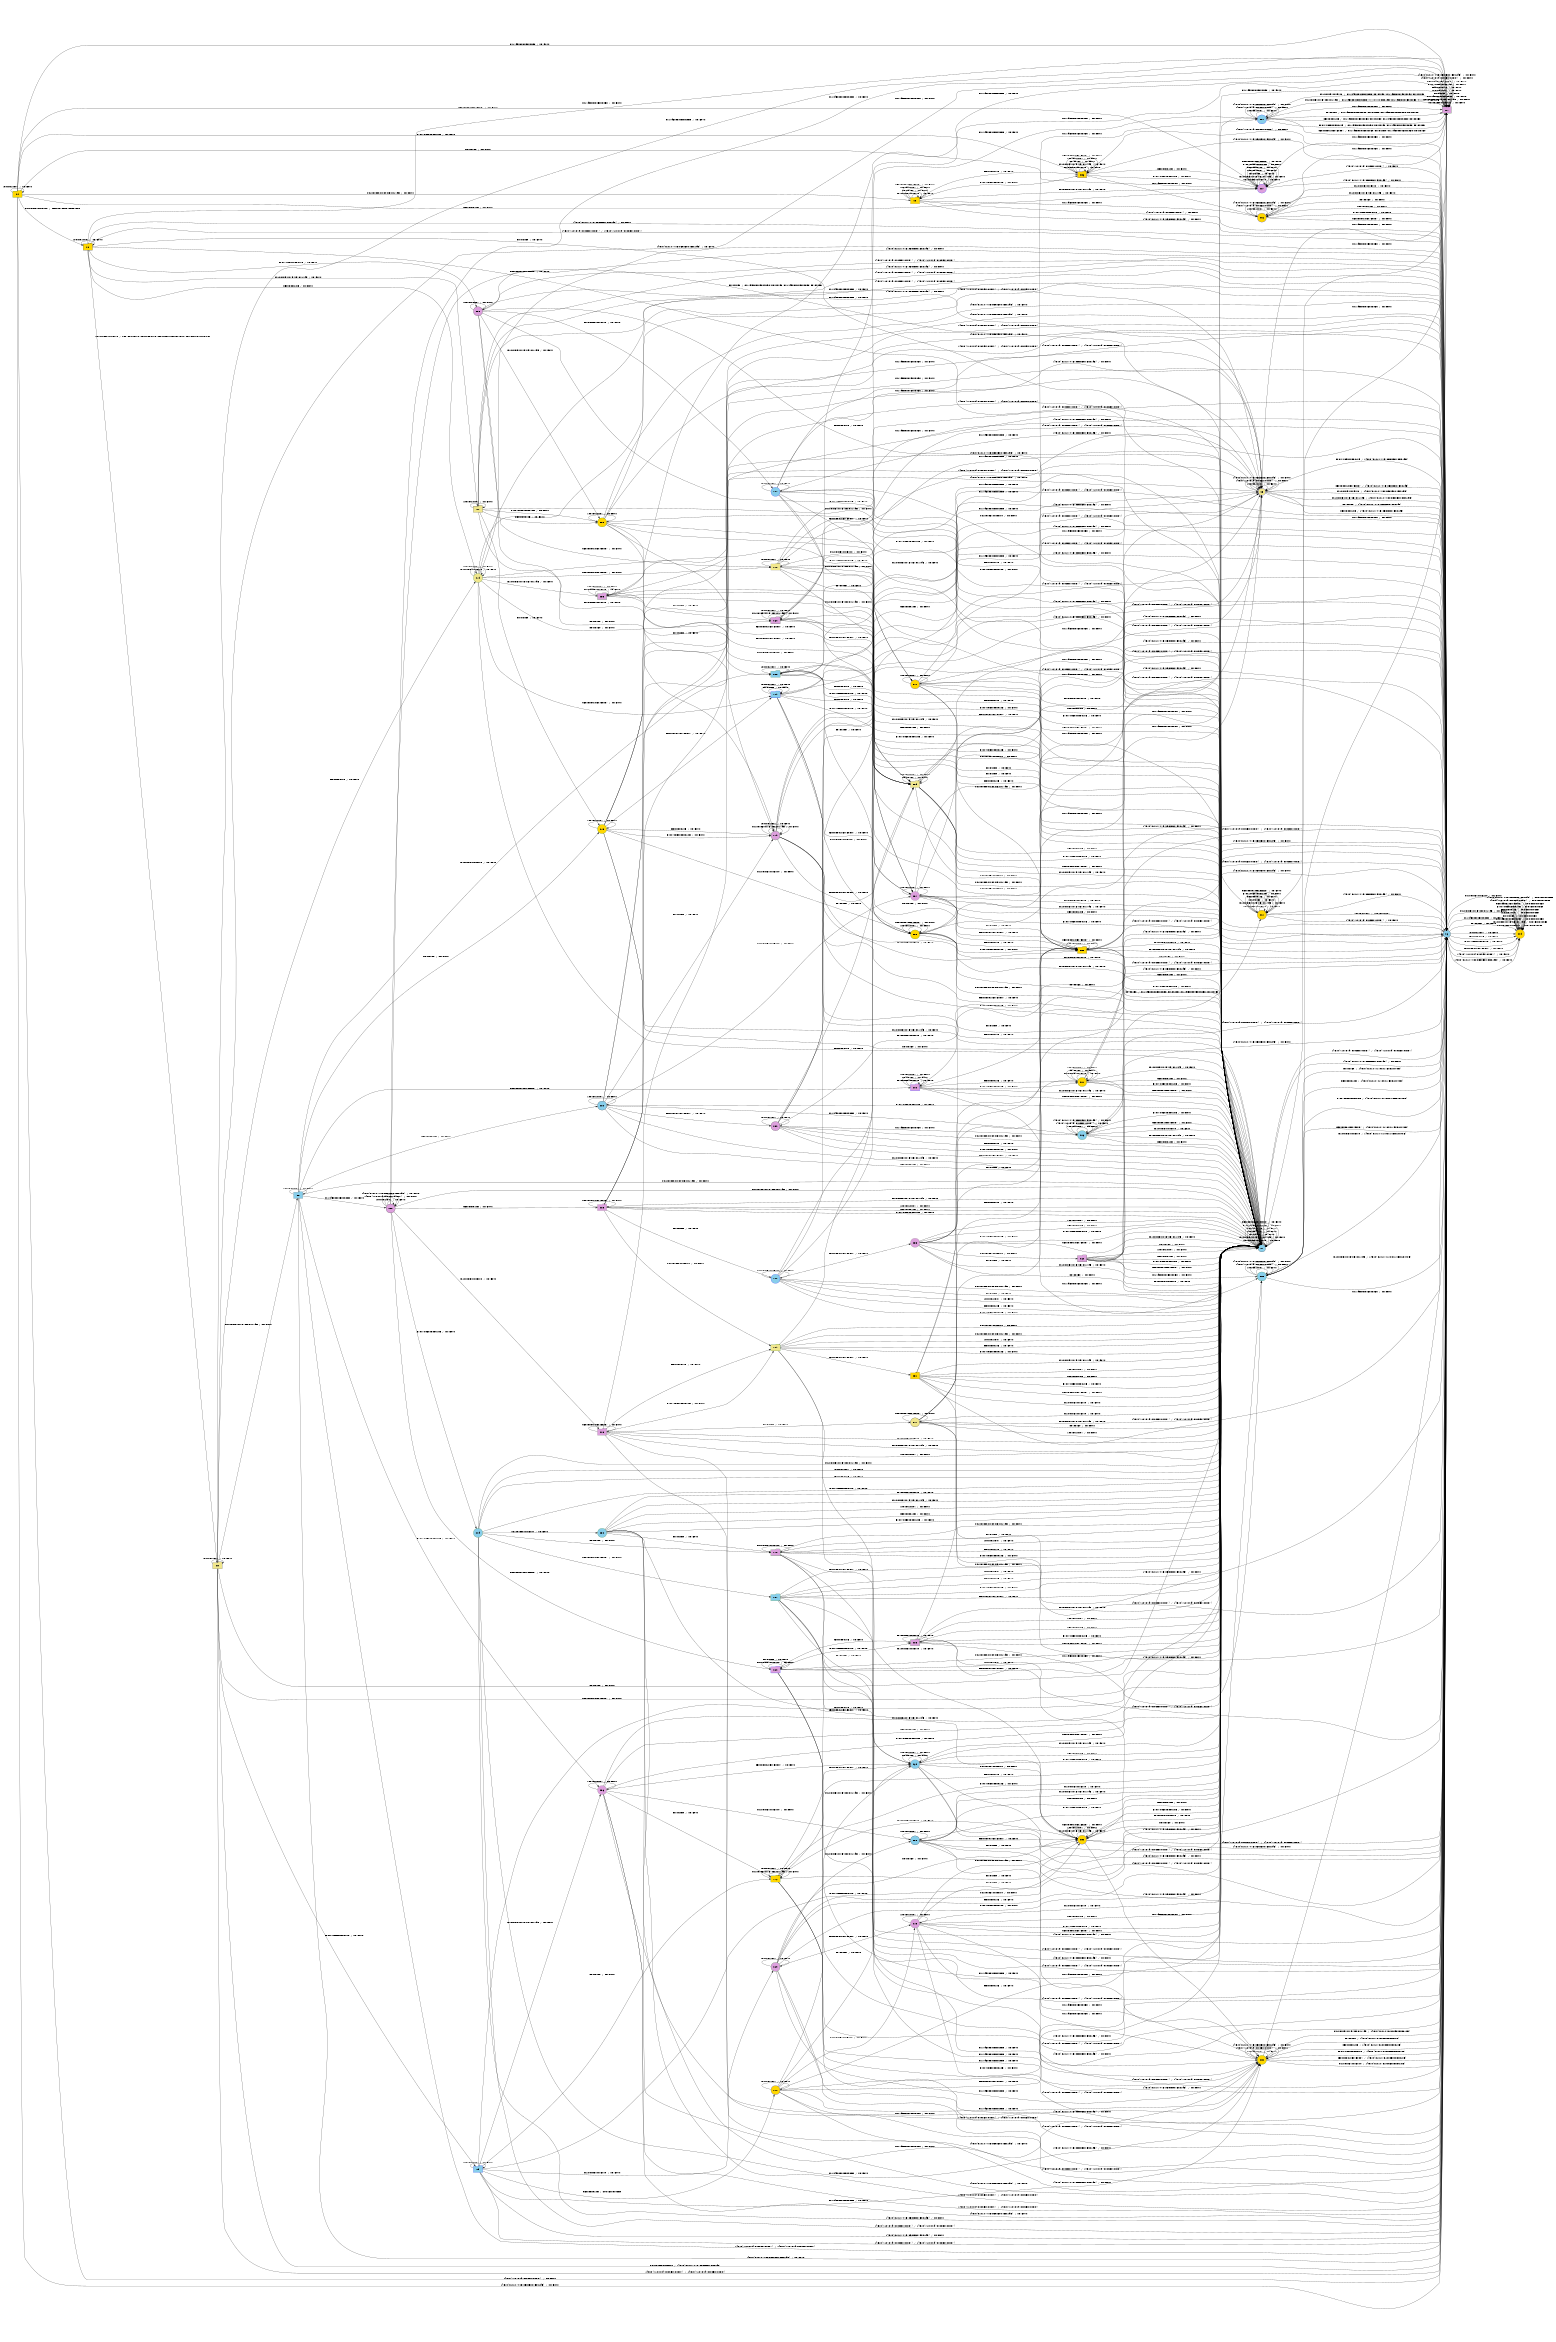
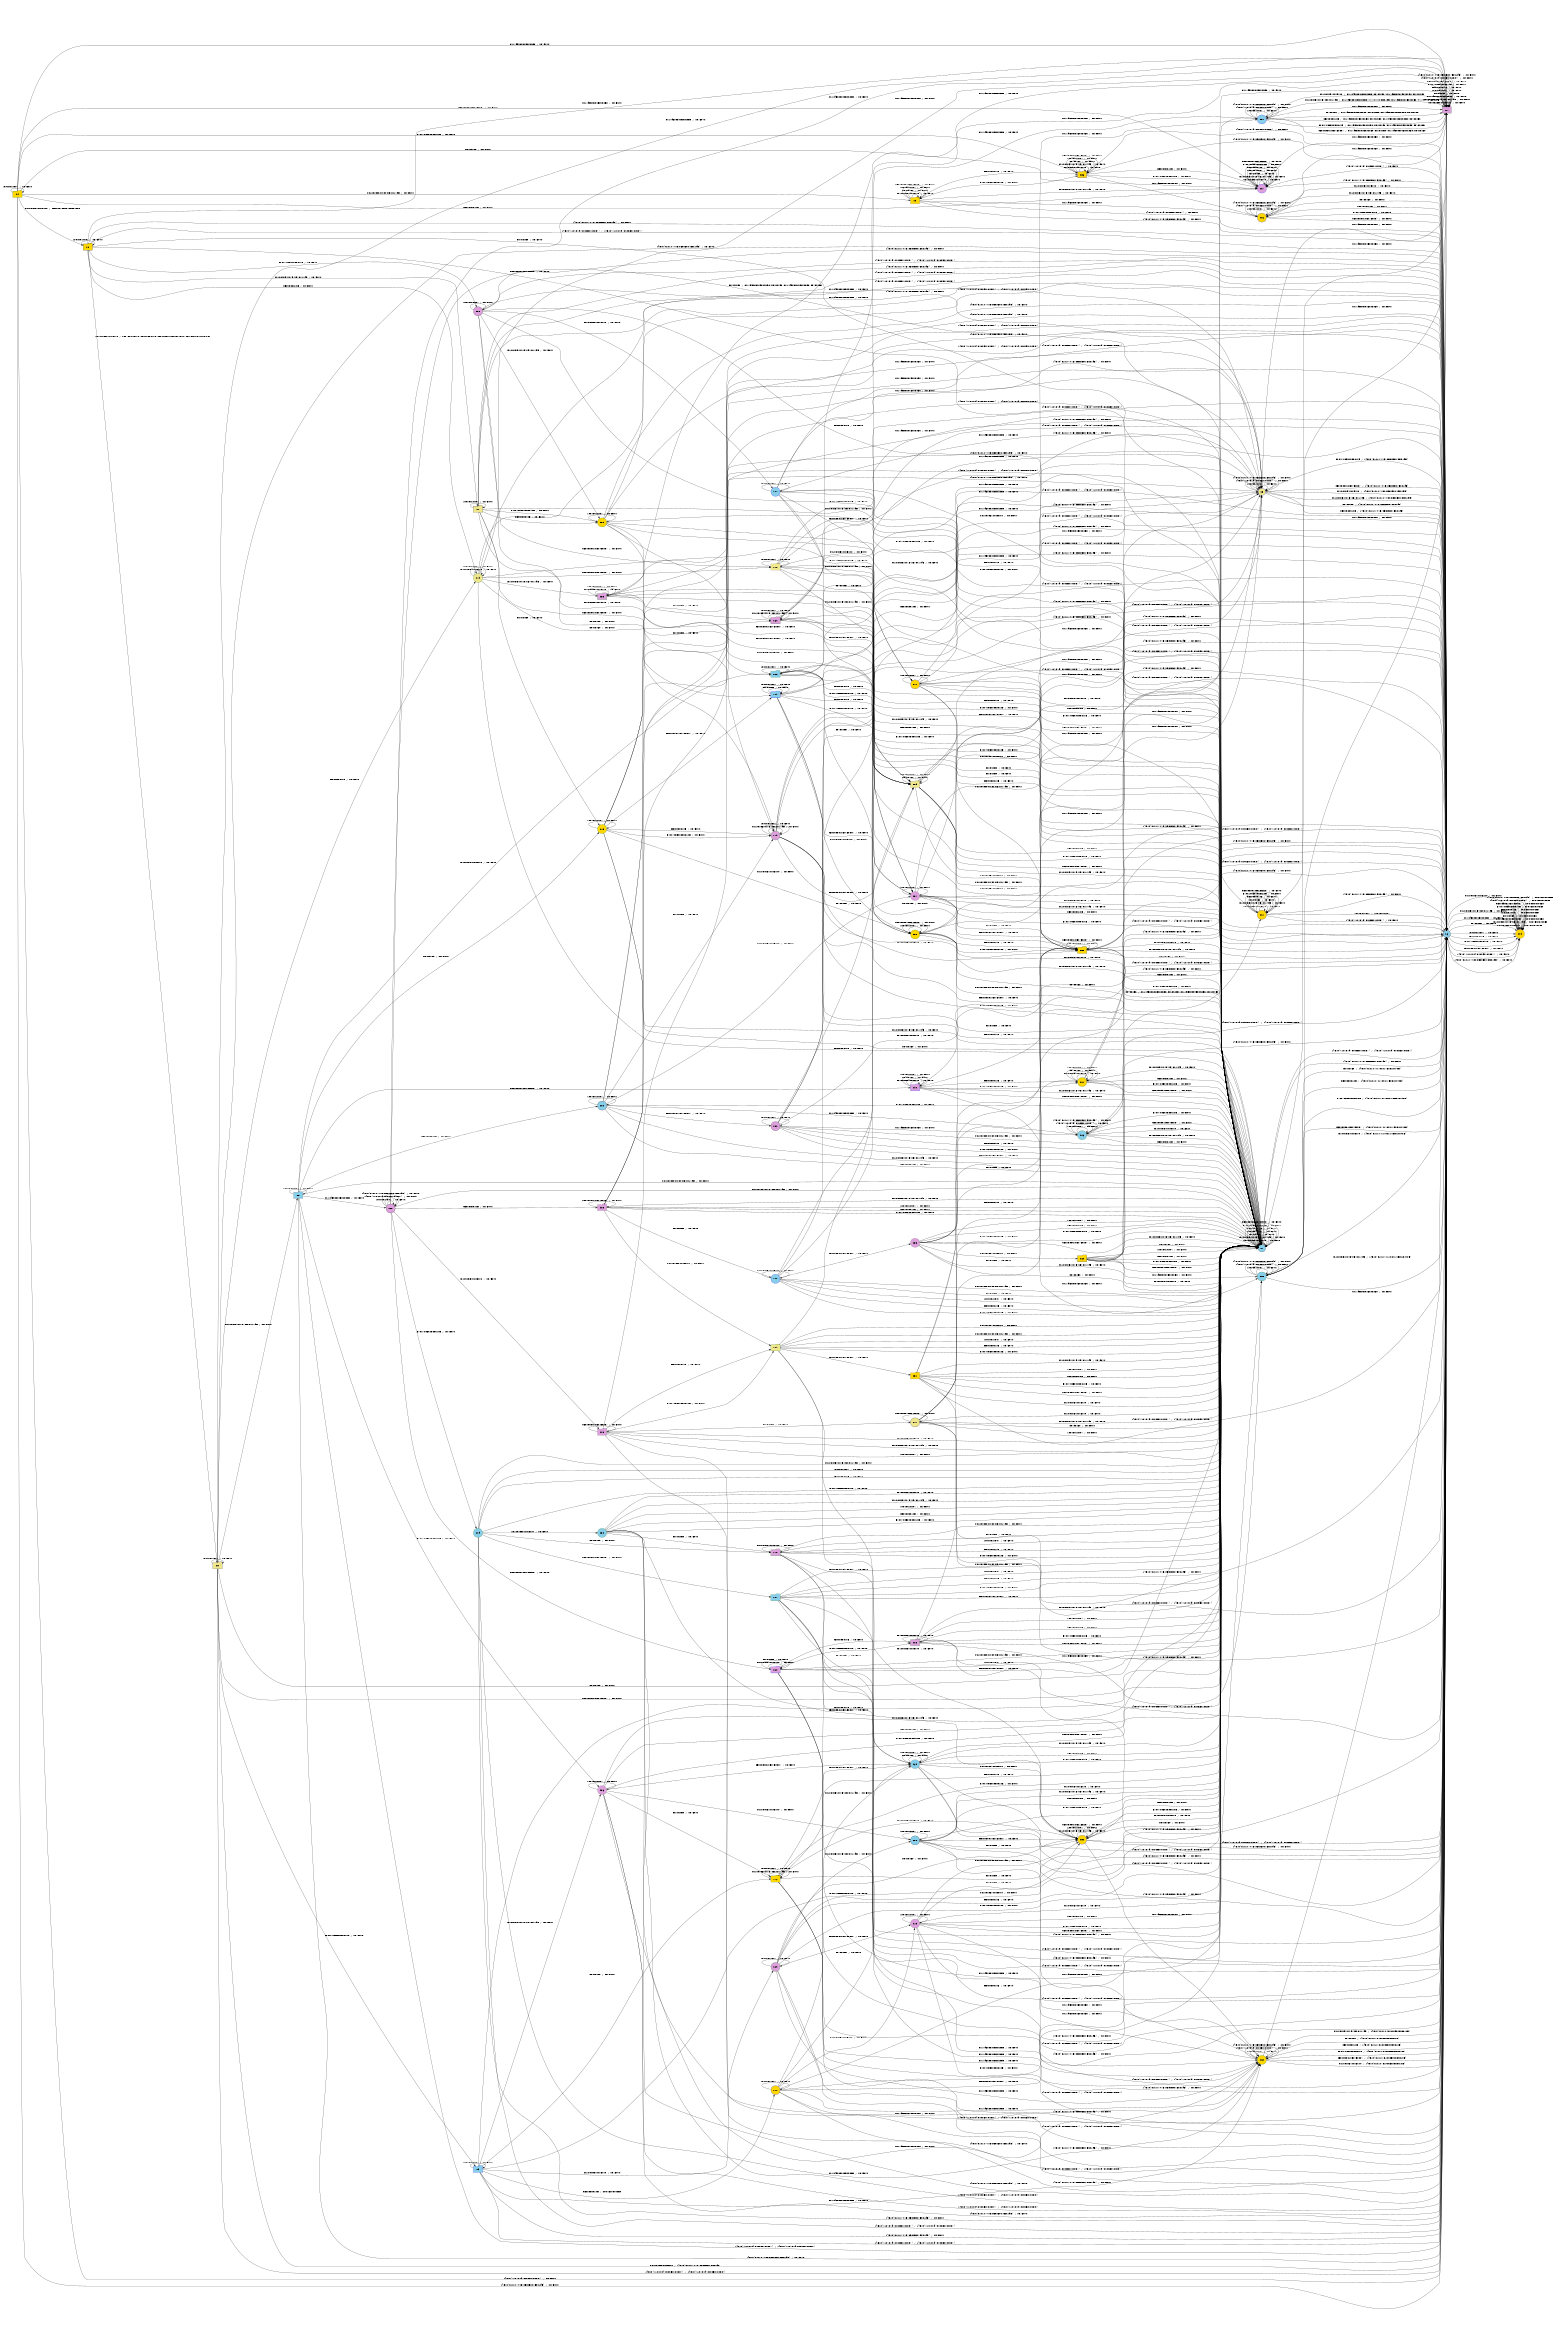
edge "s40" -> "s39": now "s4" -> "s39"
node "s62": fillcolor plum -> gold
